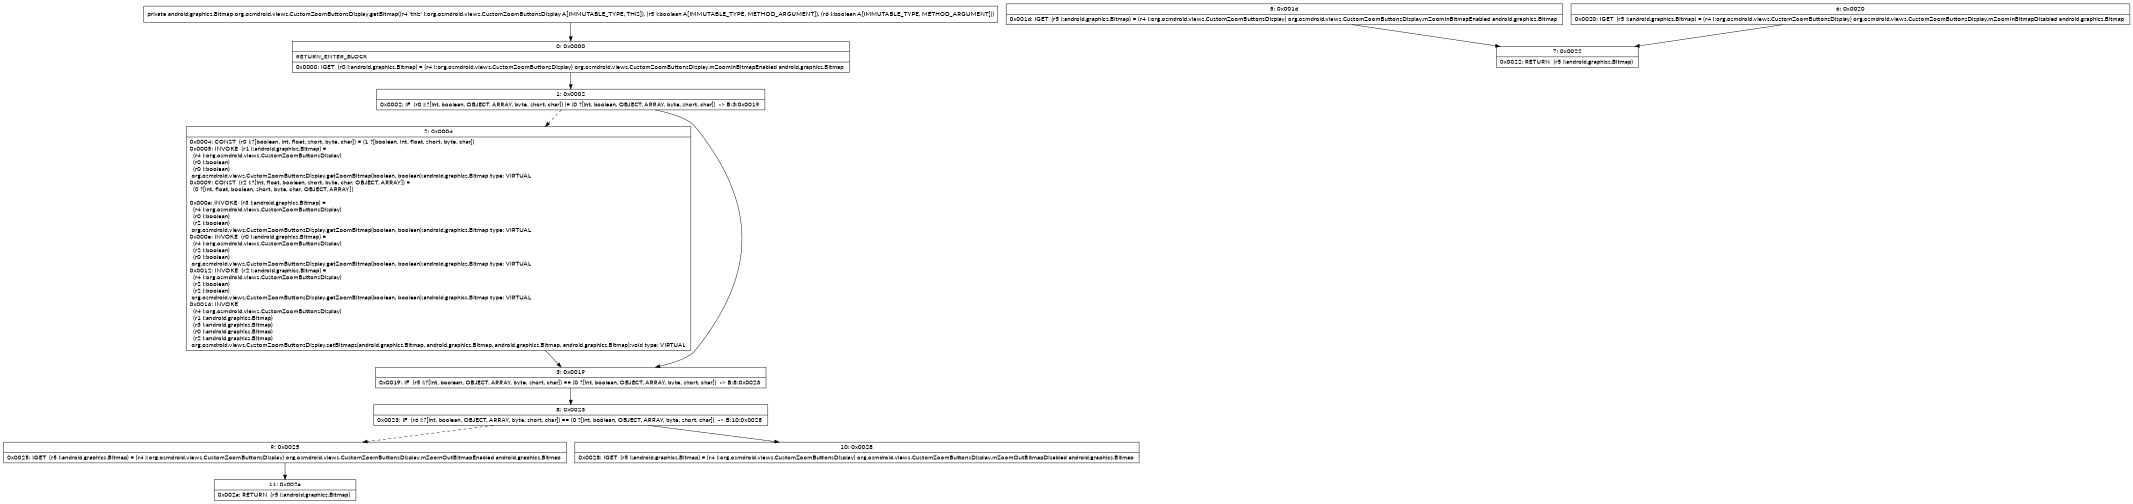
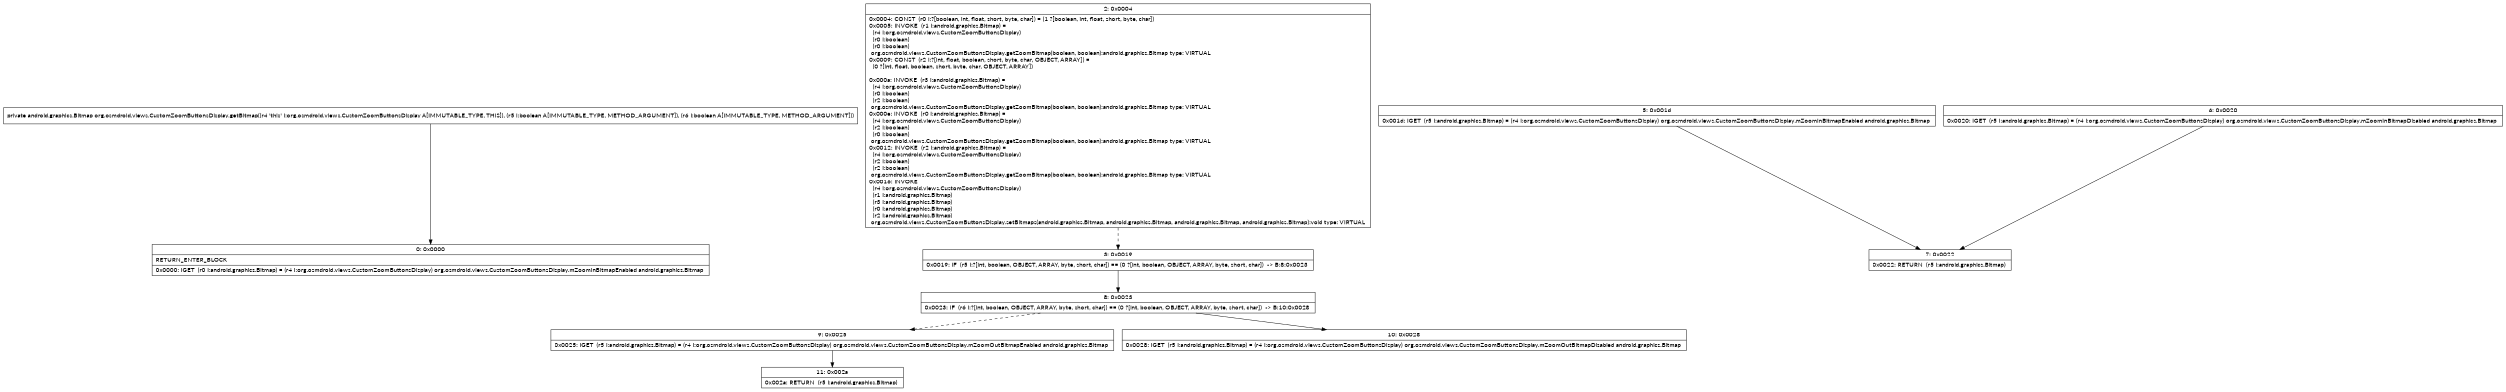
node "1: 0x0002": removed
edge "2: 0x0004" -> "3: 0x0019": style solid -> dashed
